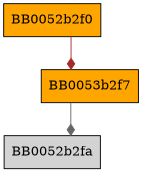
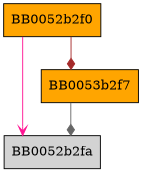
edge "BB0052b2f0" -> "BB0052b2fa": added
